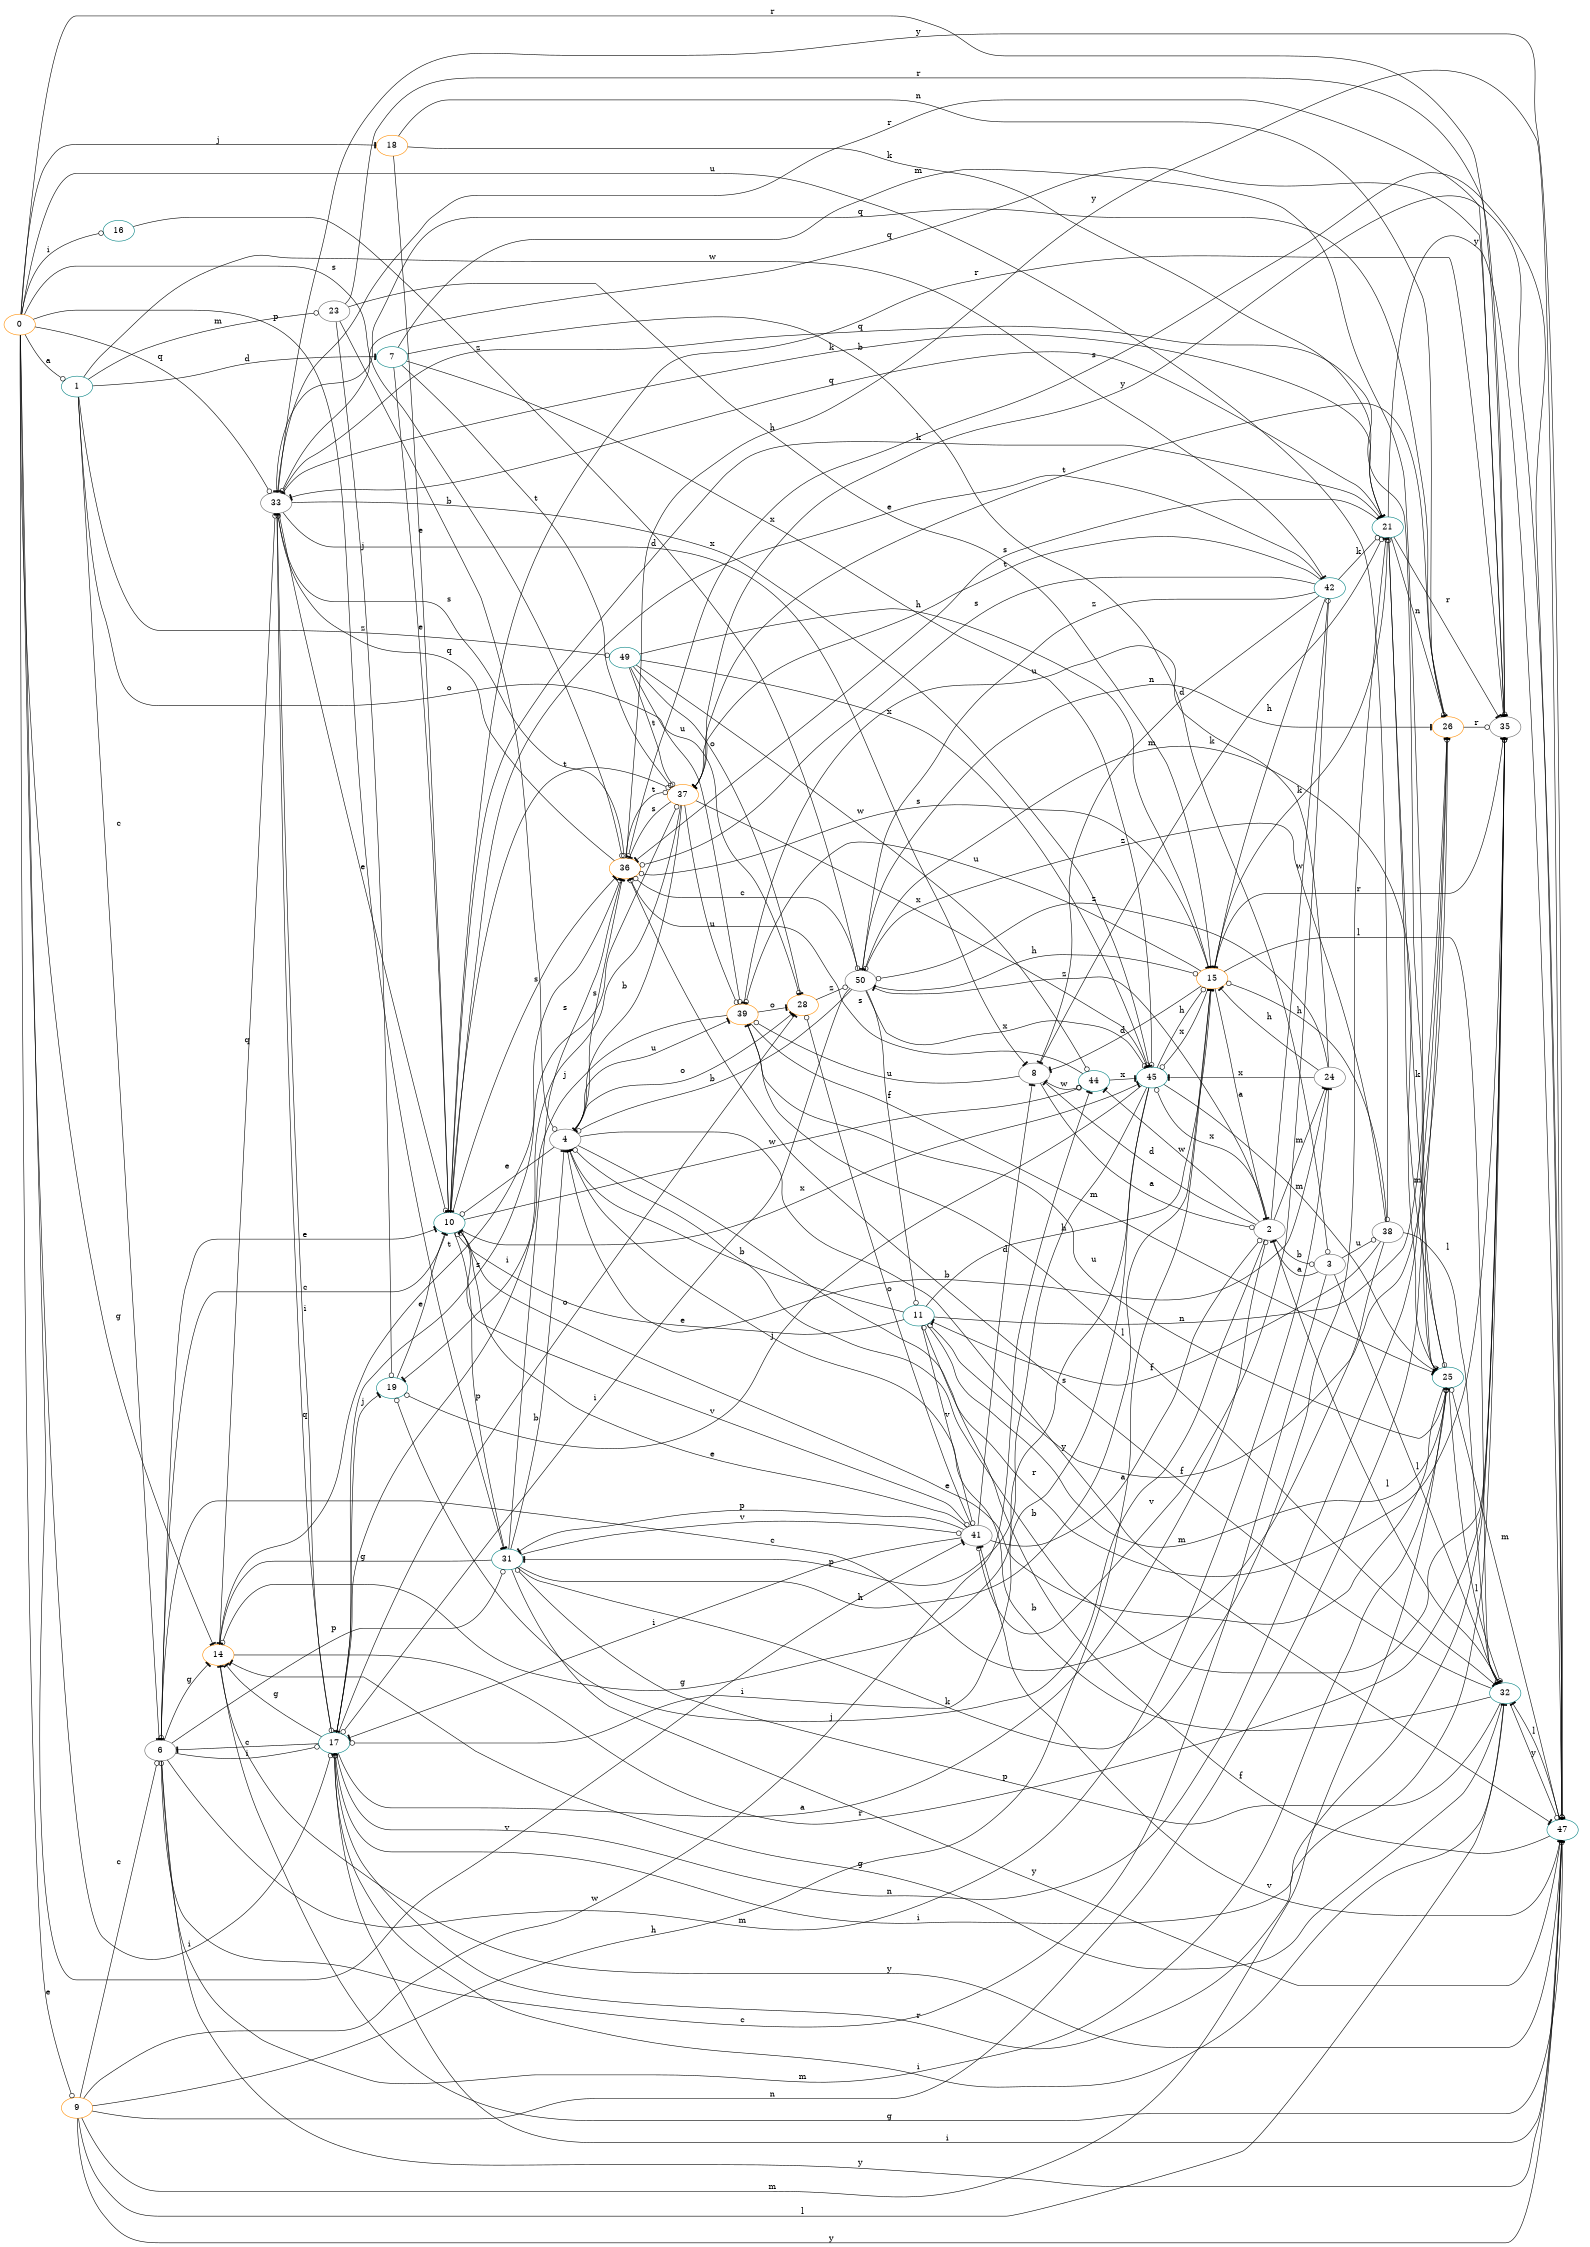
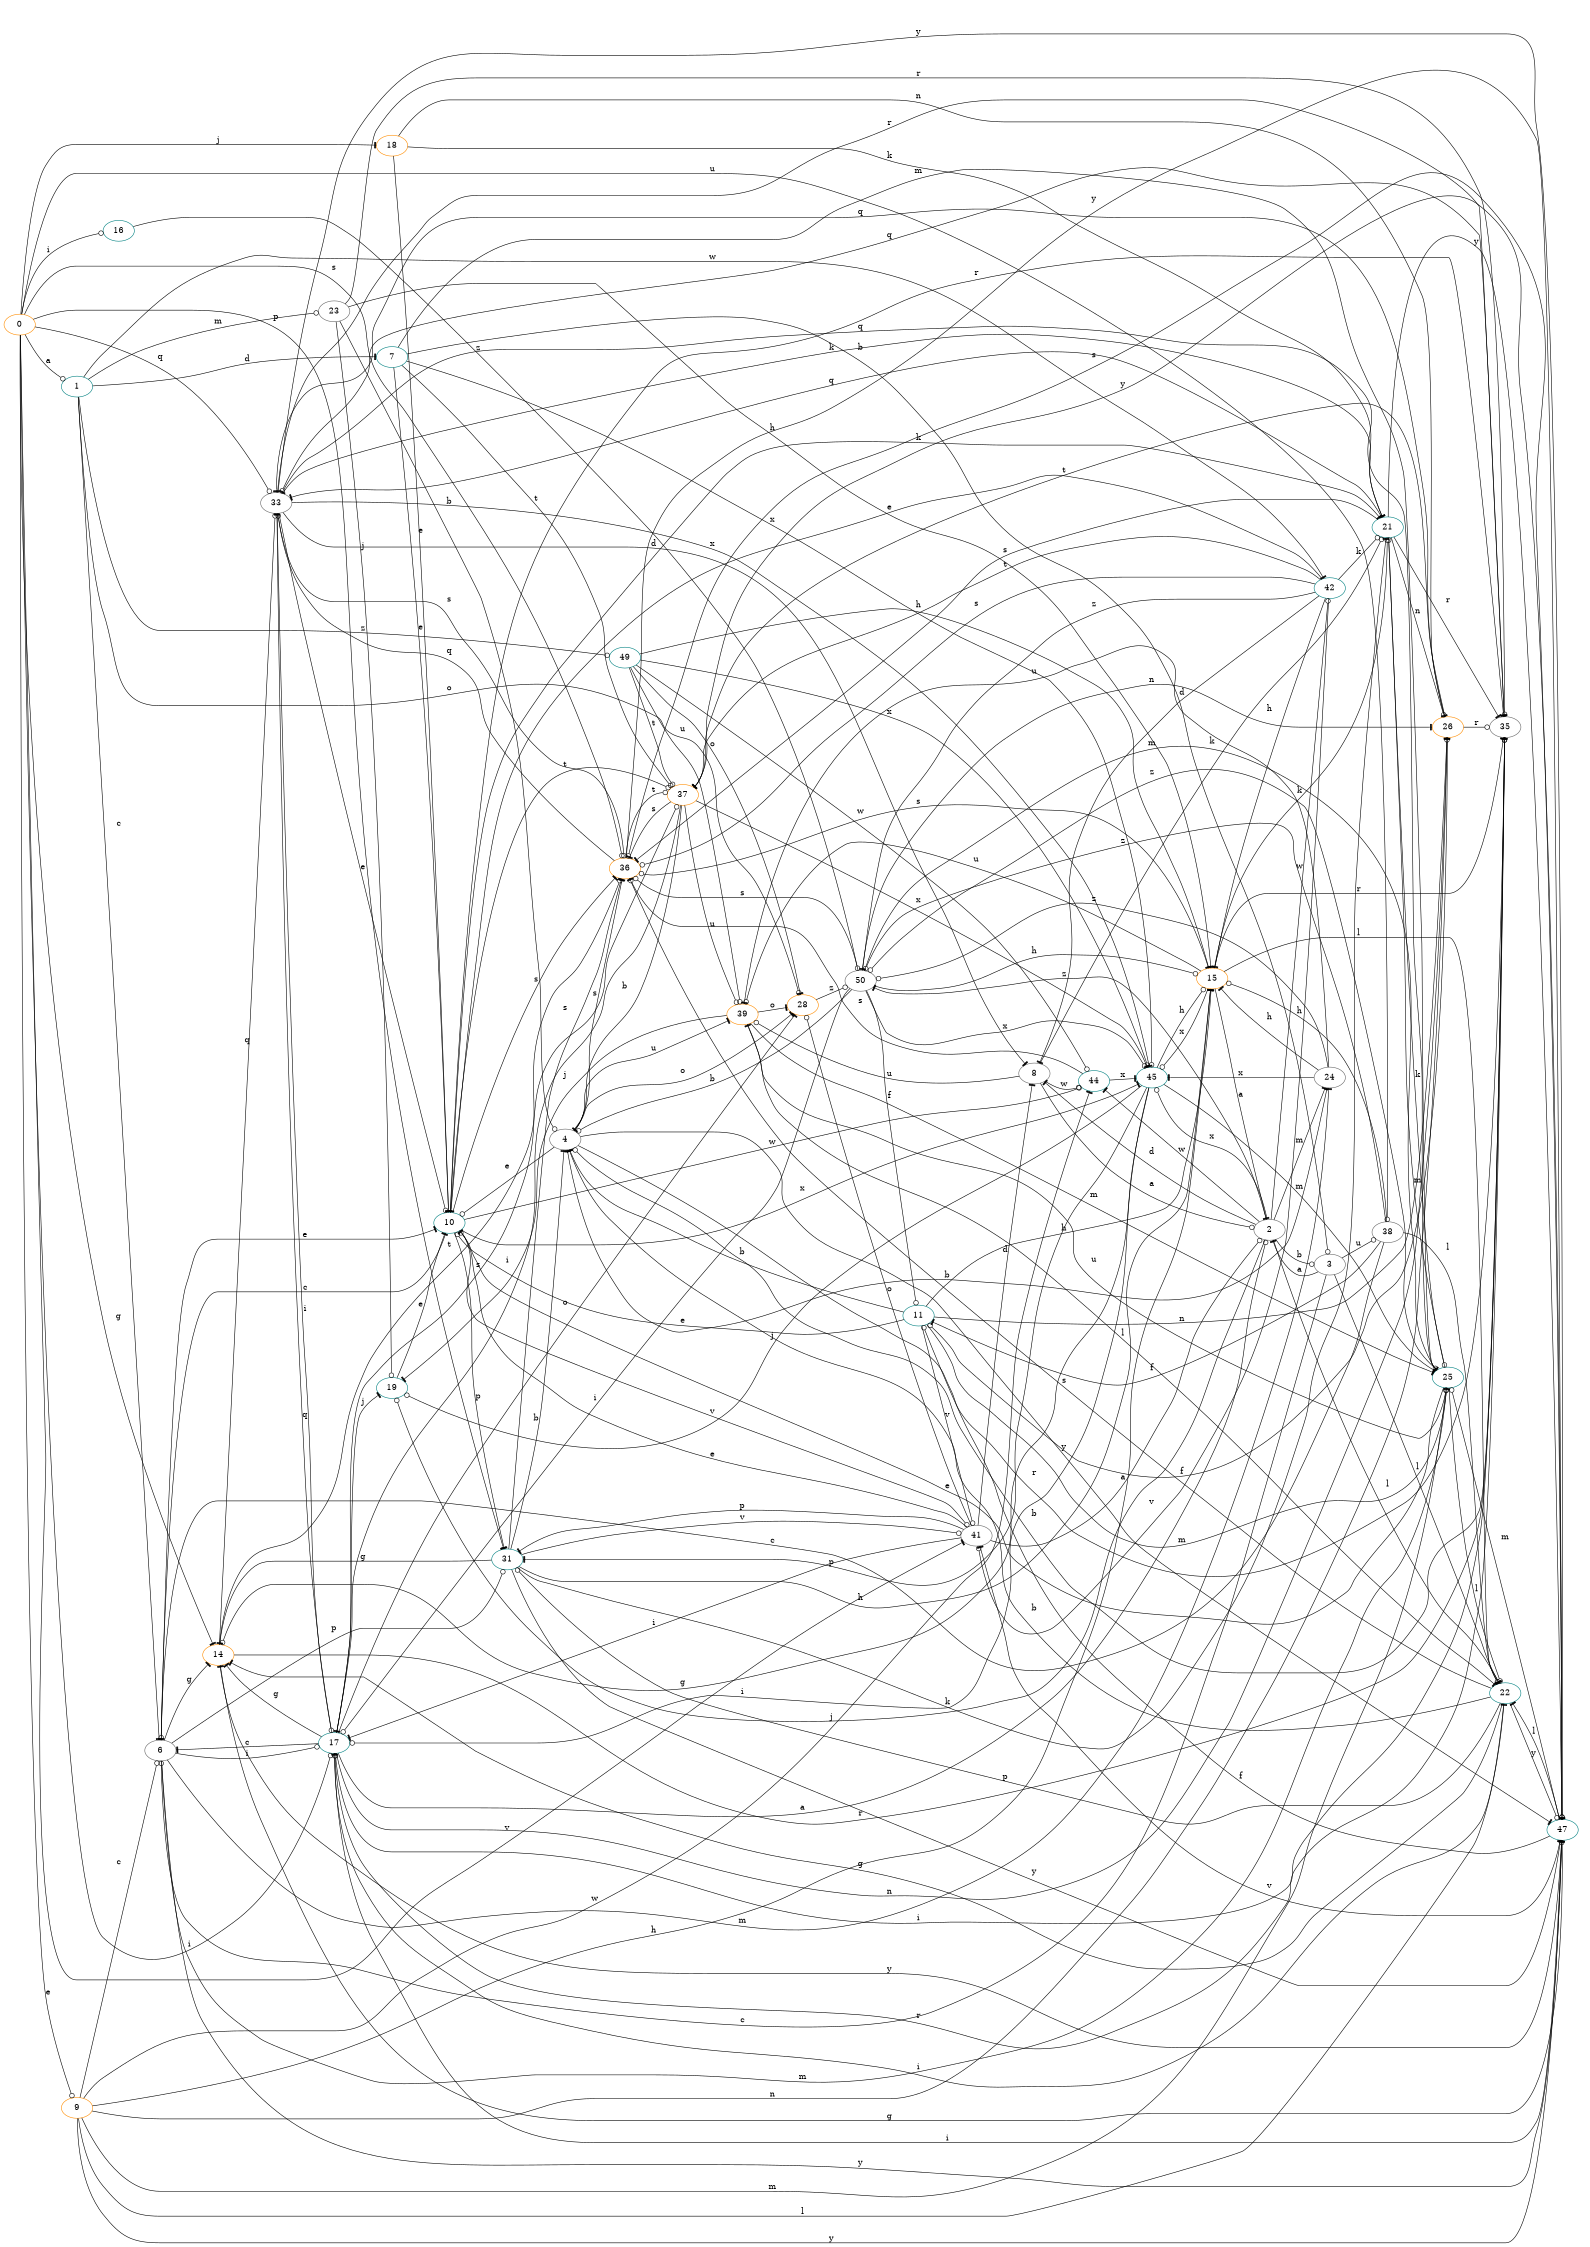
edge "0" -> "35": removed, label "r"
edge "25" -> "50": added, label "z"
edge "50" -> "36": label "c" -> "s"
edge "15" -> "8": removed, label "d"
node "32": label "32" -> "22"
